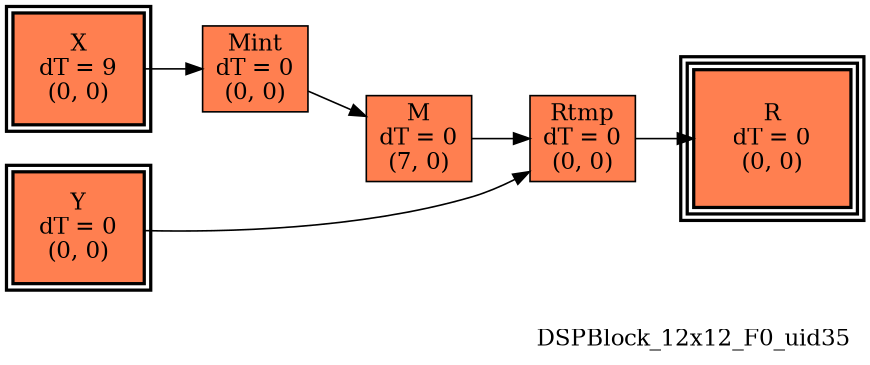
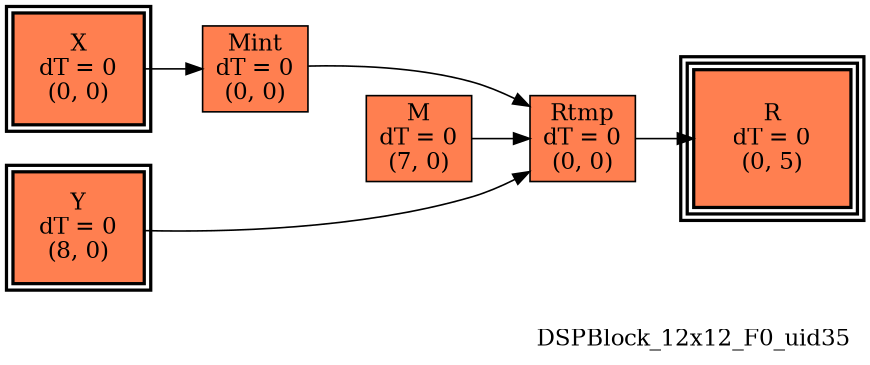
node "X dT = 9 (0, 0)": label "X dT = 9 (0, 0)" -> "X dT = 0 (0, 0)"
edge "Mint dT = 0 (0, 0)" -> "M dT = 0 (7, 0)": now "Mint dT = 0 (0, 0)" -> "Rtmp dT = 0 (0, 0)"
node "R dT = 0 (0, 0)": label "R dT = 0 (0, 0)" -> "R dT = 0 (0, 5)"
node "Y dT = 0 (0, 0)": label "Y dT = 0 (0, 0)" -> "Y dT = 0 (8, 0)"
